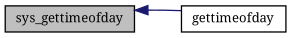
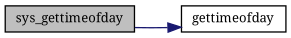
edge "gettimeofday" -> "sys_gettimeofday": reversed
